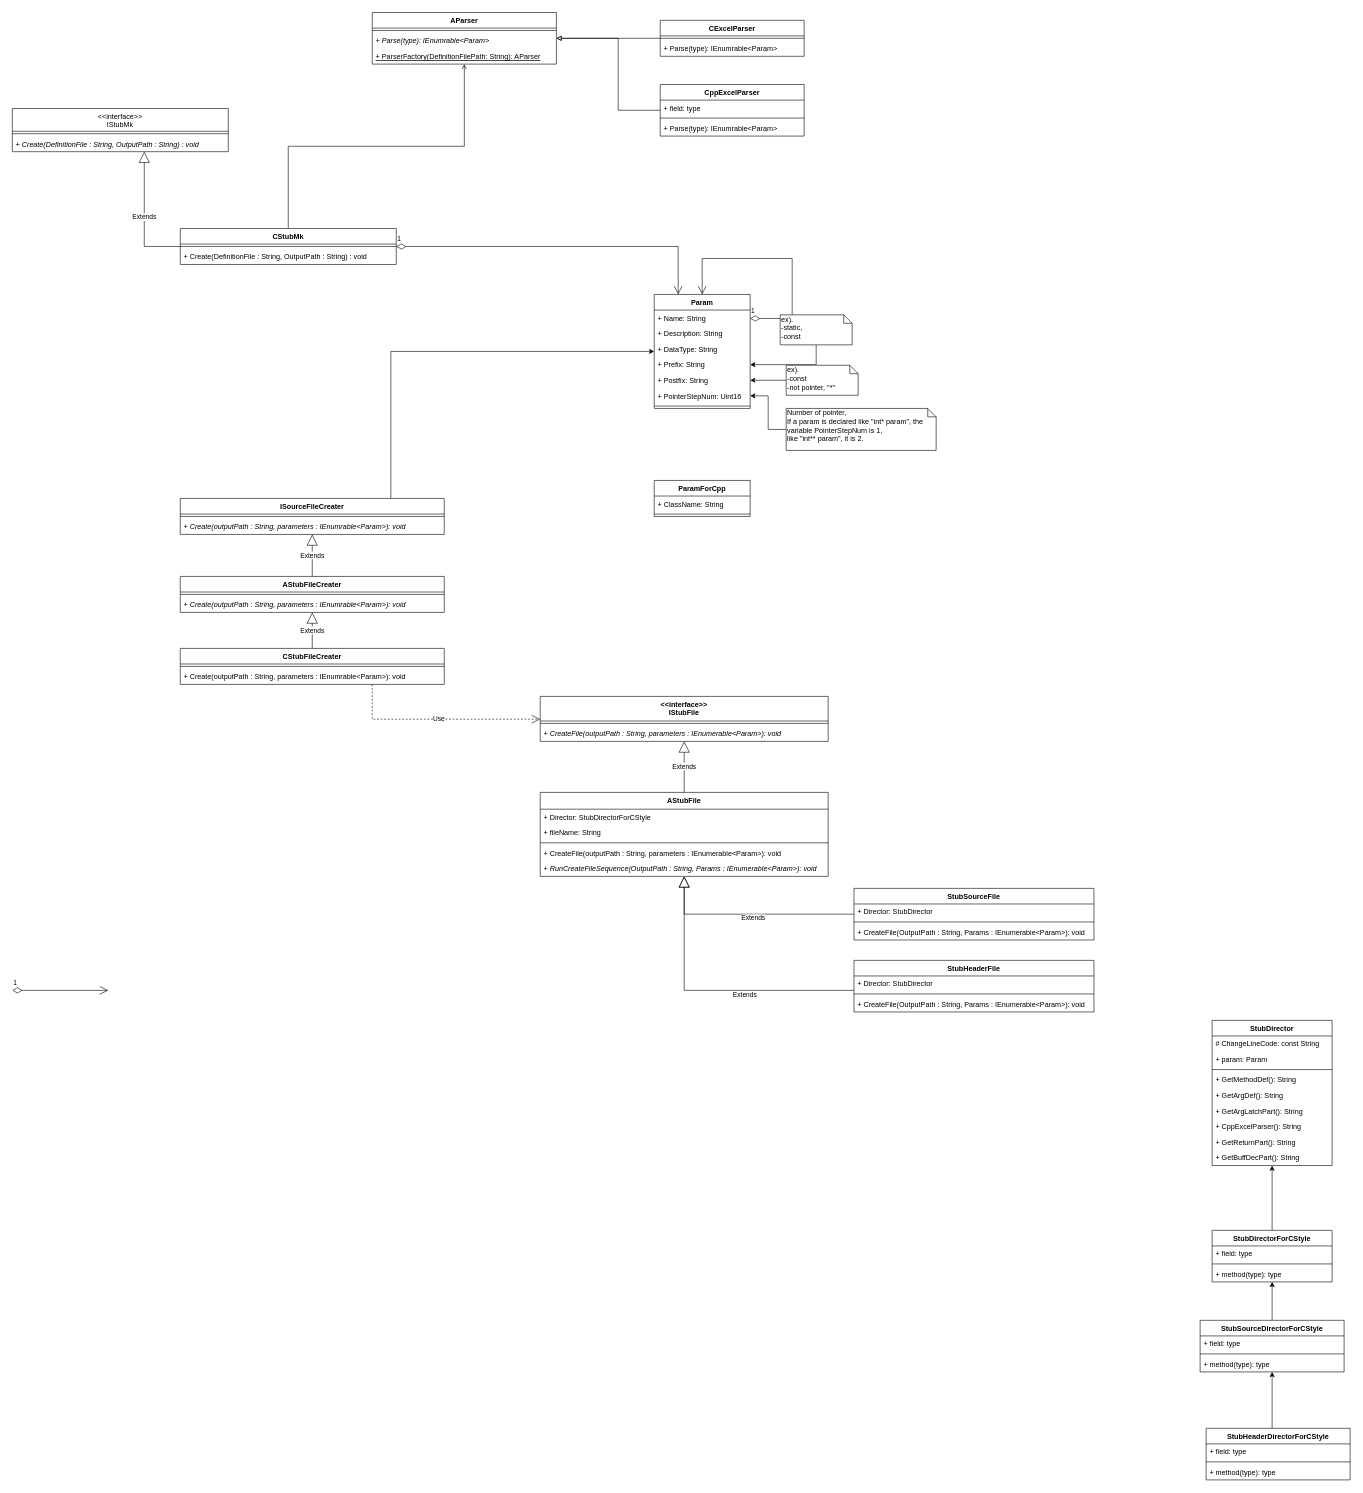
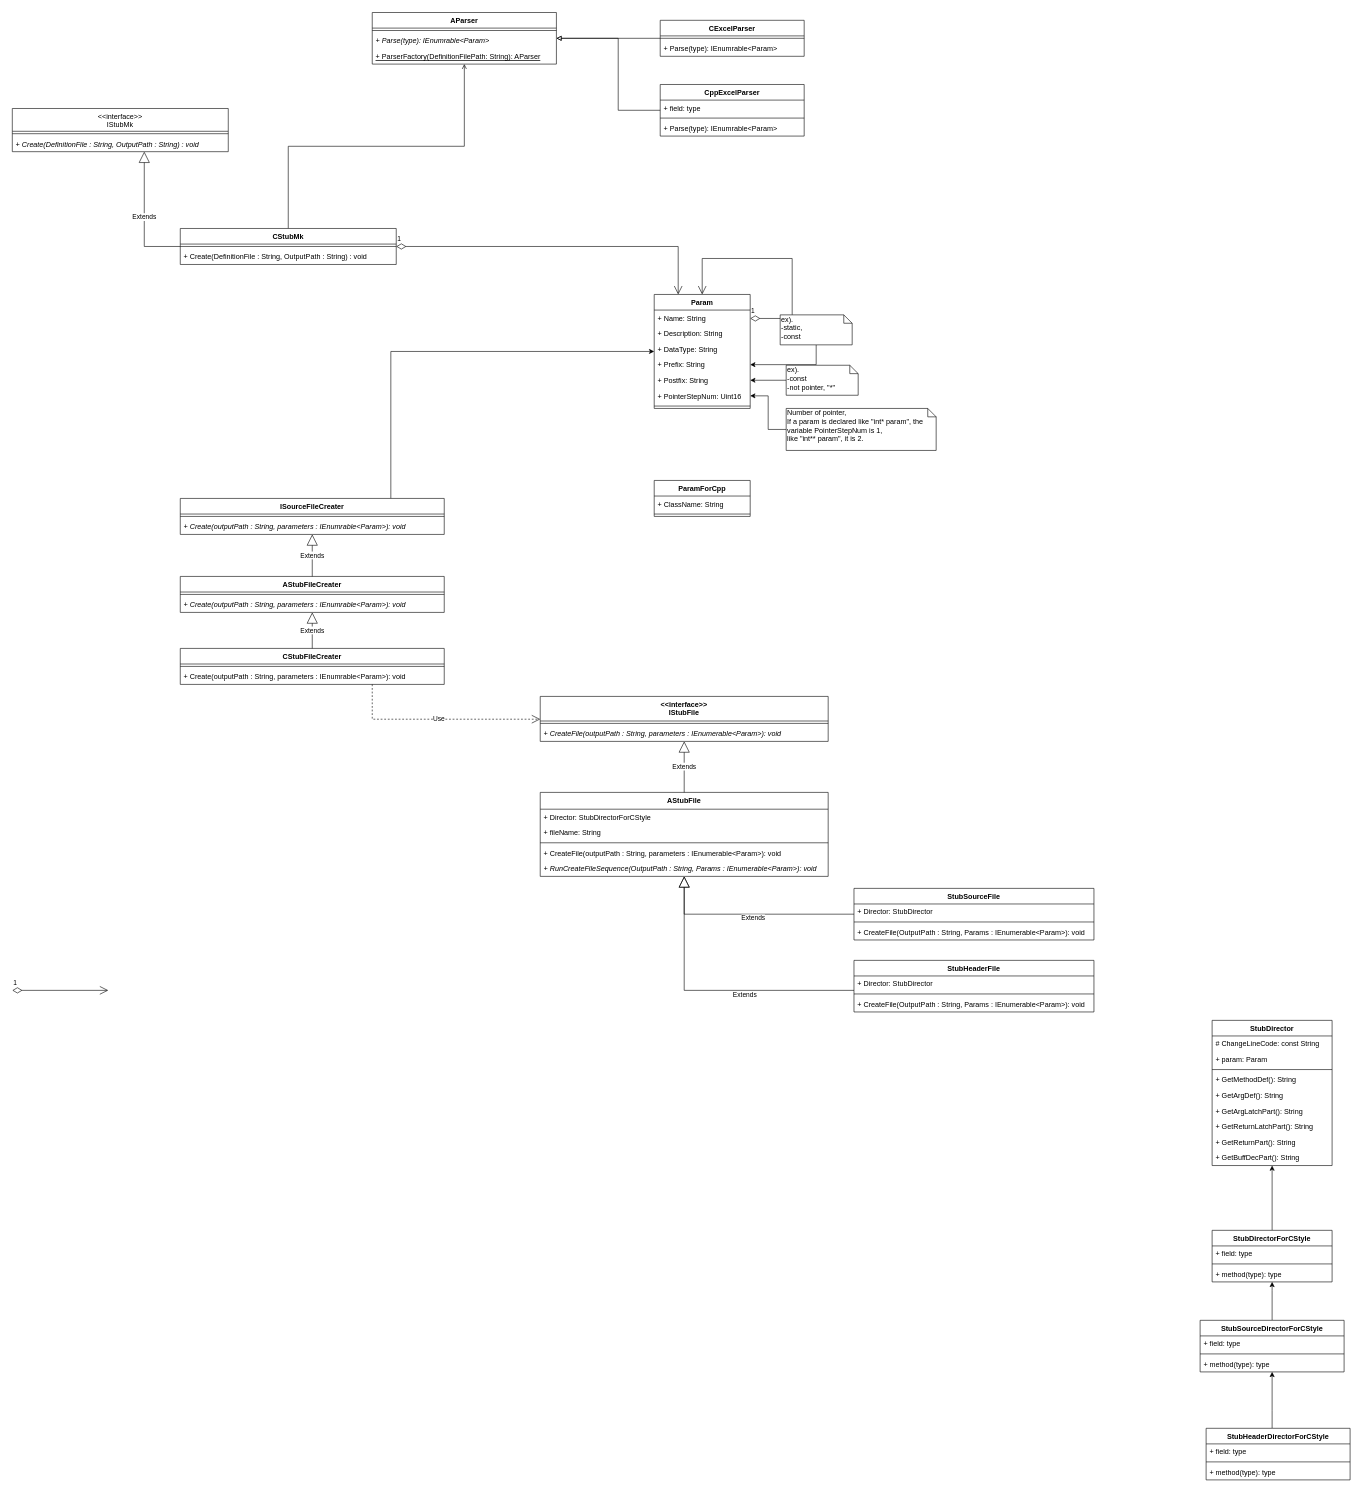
node "+ CppExcelParser(): String": label "+ CppExcelParser(): String" -> "+ GetReturnLatchPart(): String"
